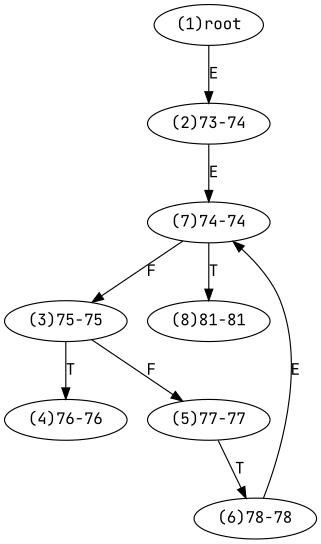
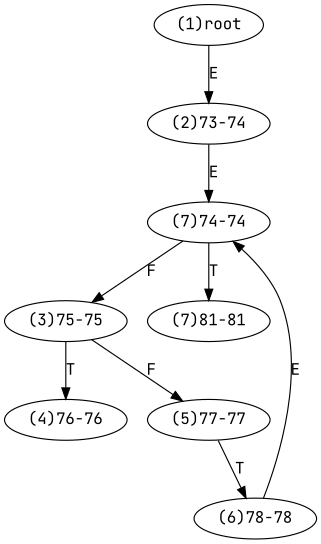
node "(8)81-81": label "(8)81-81" -> "(7)81-81"
